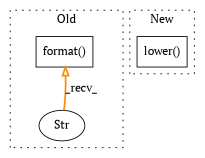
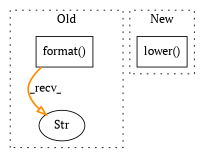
edge "Str" -> "format()": reversed
